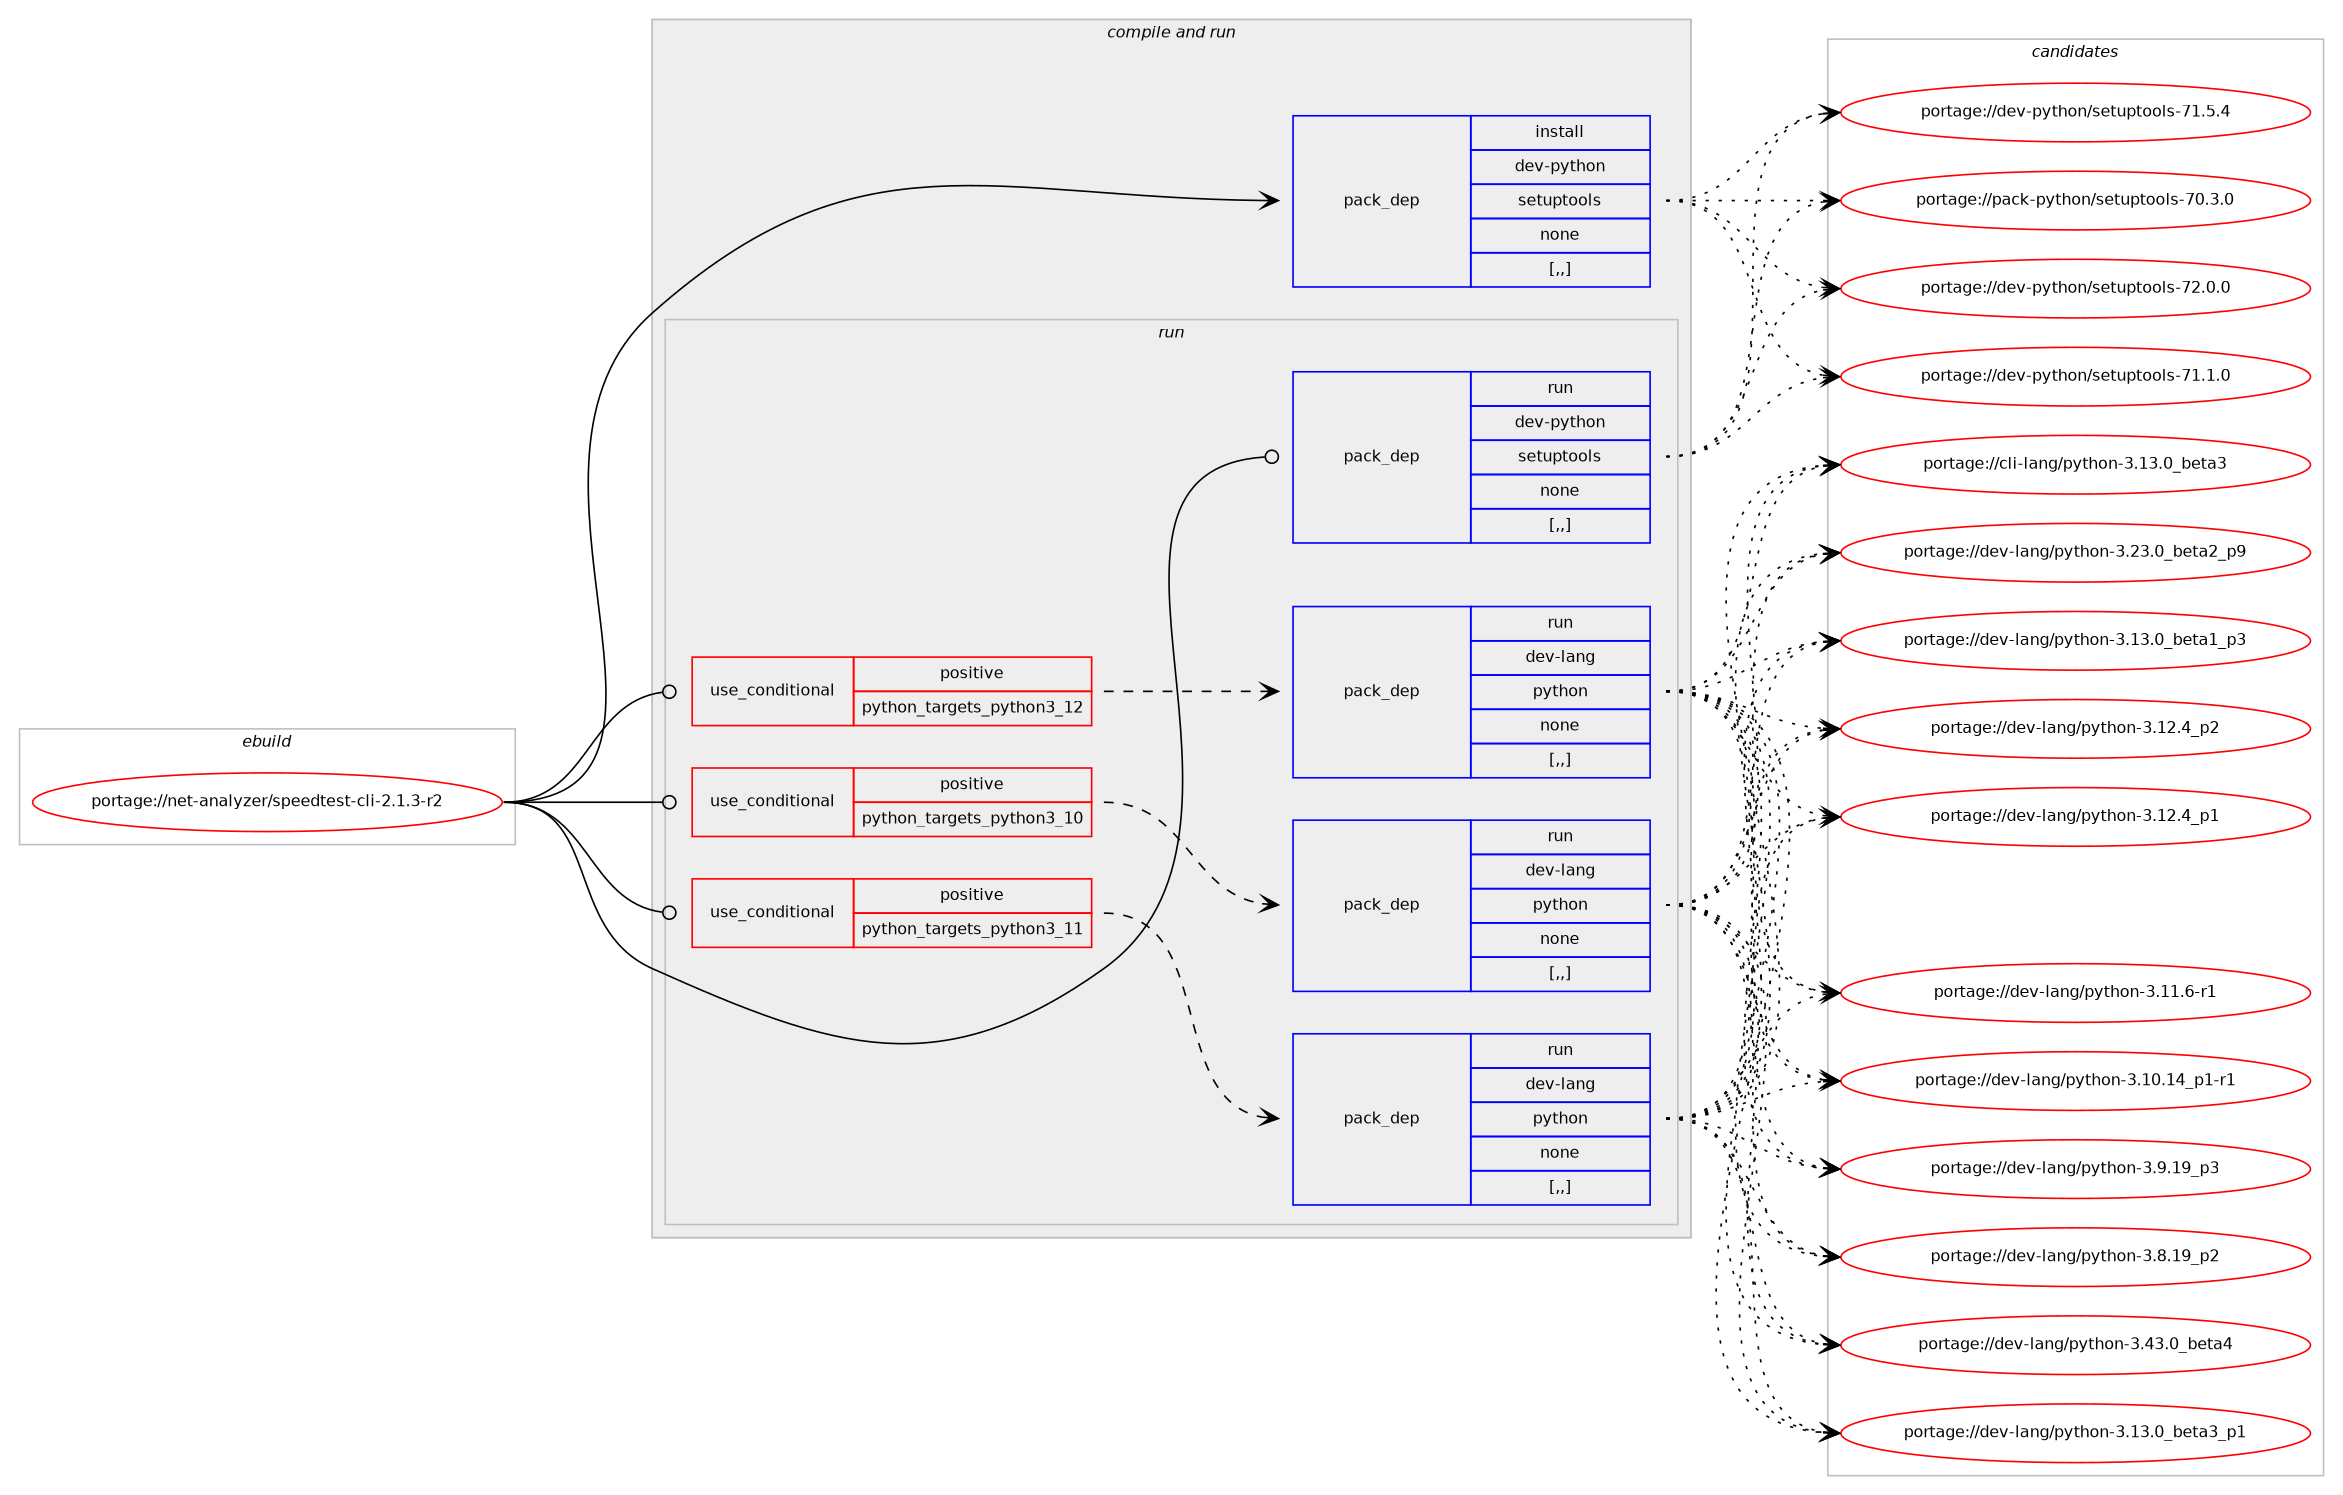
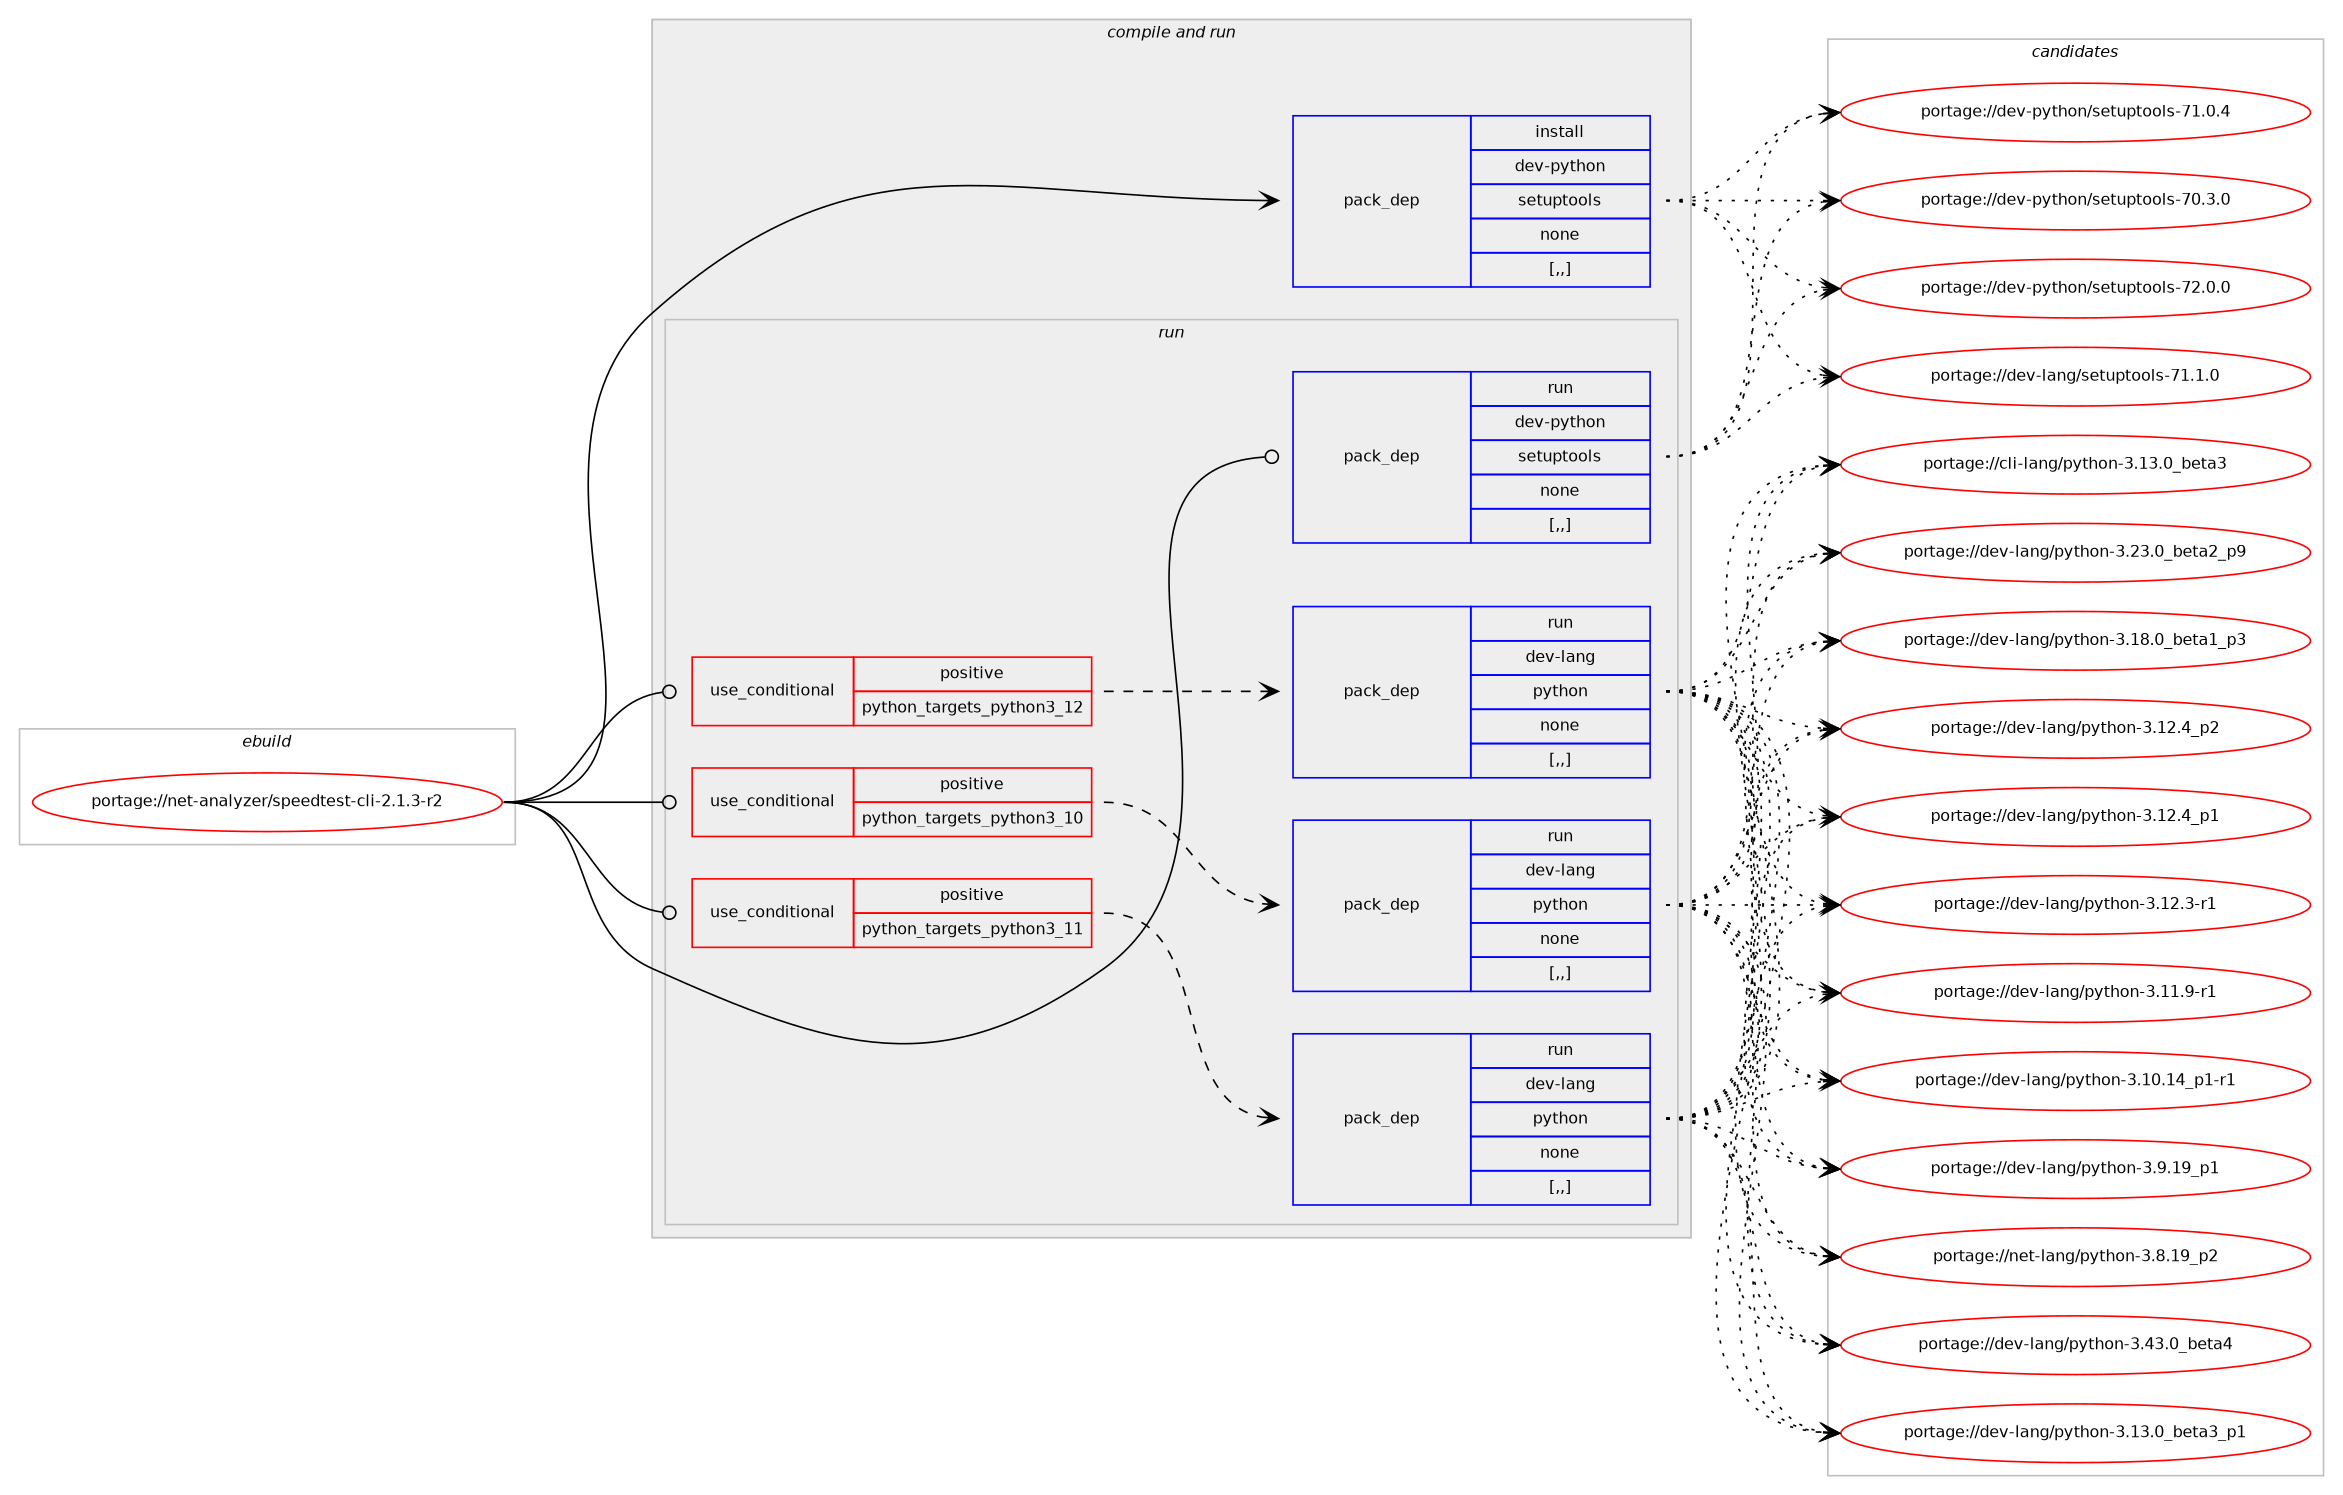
node "portage://dev-python/setuptools-71.5.4": label "portage://dev-python/setuptools-71.5.4" -> "portage://dev-python/setuptools-71.0.4"
node "portage://pack-python/setuptools-70.3.0": label "portage://pack-python/setuptools-70.3.0" -> "portage://dev-python/setuptools-70.3.0"
node "portage://dev-python/setuptools-71.1.0": label "portage://dev-python/setuptools-71.1.0" -> "portage://dev-lang/setuptools-71.1.0"
node "portage://dev-lang/python-3.13.0_beta1_p3": label "portage://dev-lang/python-3.13.0_beta1_p3" -> "portage://dev-lang/python-3.18.0_beta1_p3"
node "portage://dev-lang/python-3.12.3-r1": added
node "portage://dev-lang/python-3.11.6-r1": label "portage://dev-lang/python-3.11.6-r1" -> "portage://dev-lang/python-3.11.9-r1"
node "portage://dev-lang/python-3.9.19_p3": label "portage://dev-lang/python-3.9.19_p3" -> "portage://dev-lang/python-3.9.19_p1"
node "portage://dev-lang/python-3.8.19_p2": label "portage://dev-lang/python-3.8.19_p2" -> "portage://net-lang/python-3.8.19_p2"
